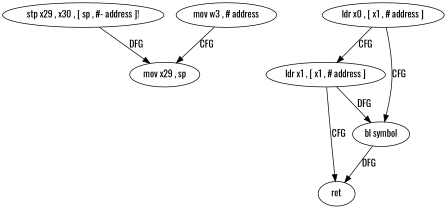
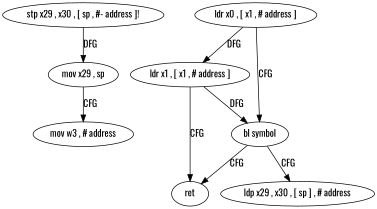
edge "mov w3 , # address" -> "mov x29 , sp": reversed
edge "ldr x0 , [ x1 , # address ]" -> "ldr x1 , [ x1 , # address ]": label "CFG" -> "DFG"
edge "bl symbol" -> "ret": label "DFG" -> "CFG"
node "ldp x29 , x30 , [ sp ] , # address": added
